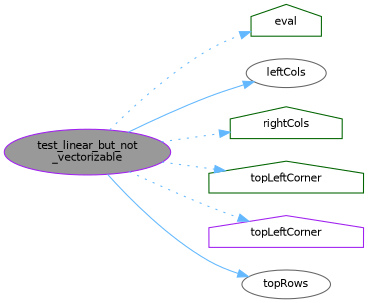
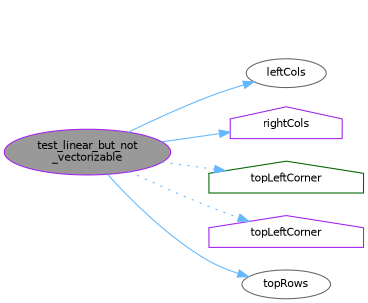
node "eval": removed
node "rightCols": color darkgreen -> purple
edge "test_linear_but_not _vectorizable" -> "rightCols": style dotted -> solid
